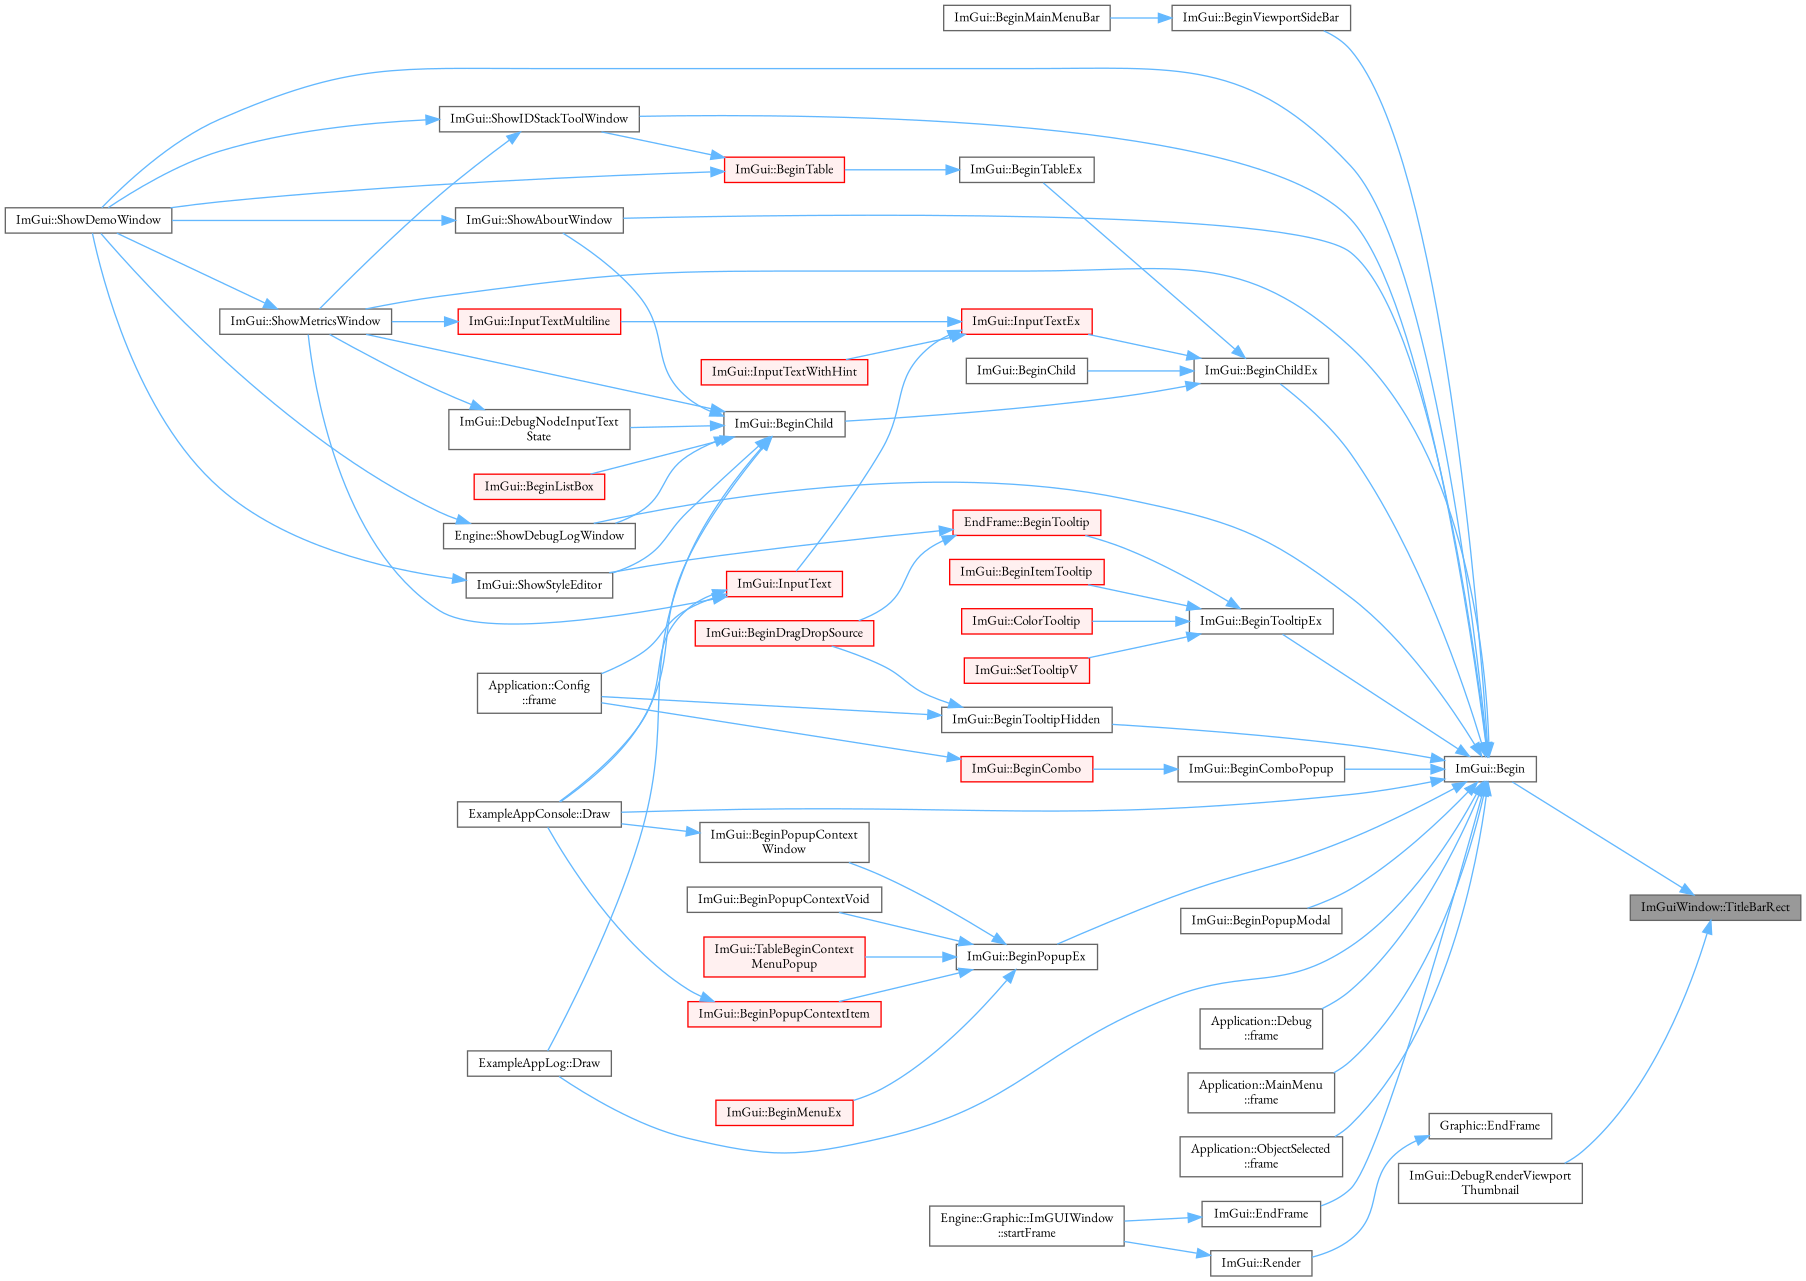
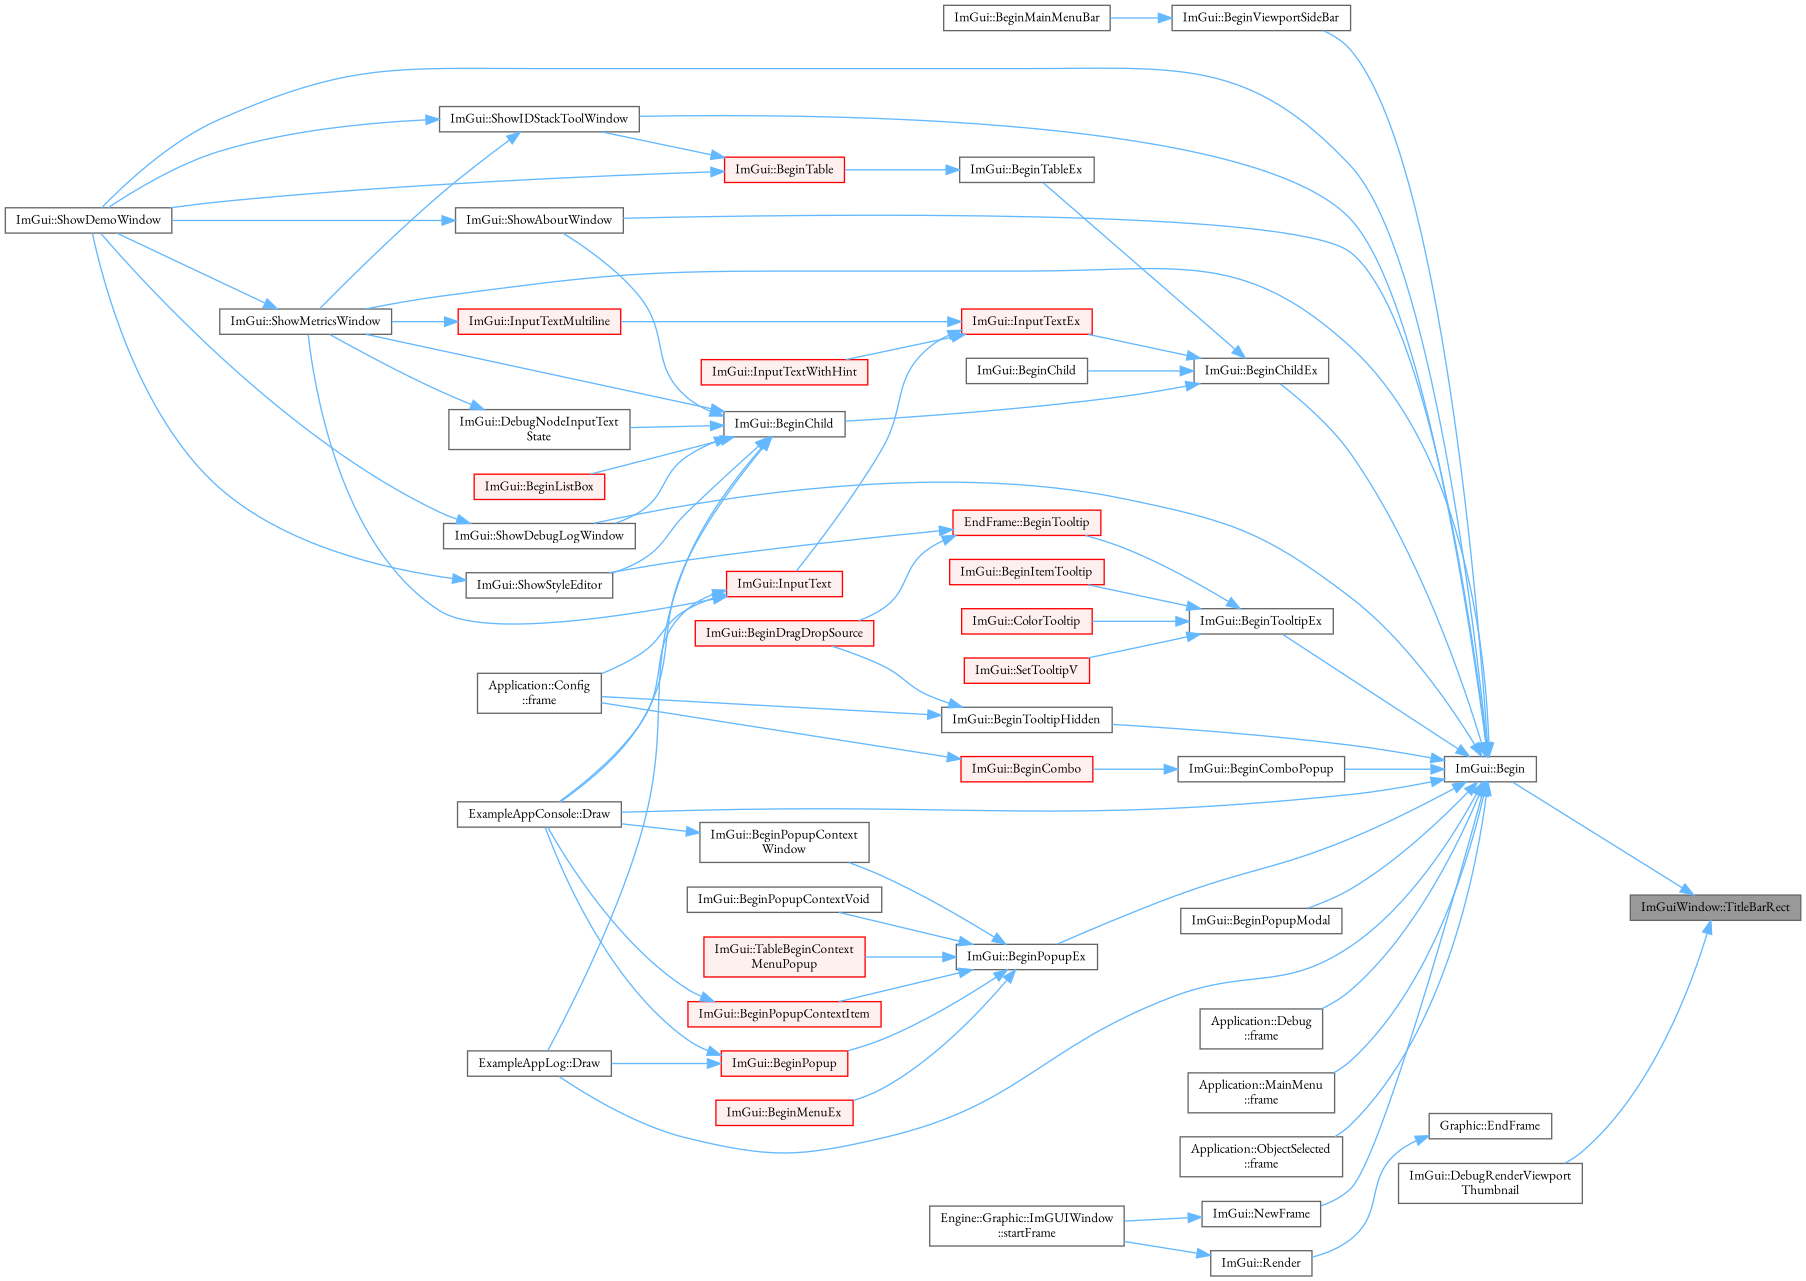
node "Engine::ShowDebugLogWindow": label "Engine::ShowDebugLogWindow" -> "ImGui::ShowDebugLogWindow"
node "ImGui::BeginPopup": added
node "ImGui::EndFrame": label "ImGui::EndFrame" -> "ImGui::NewFrame"
